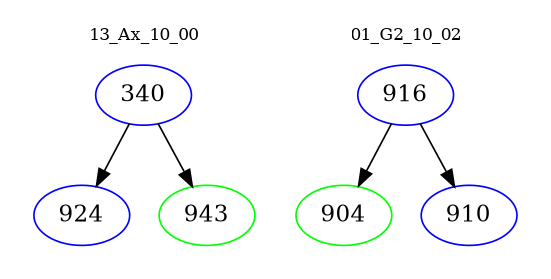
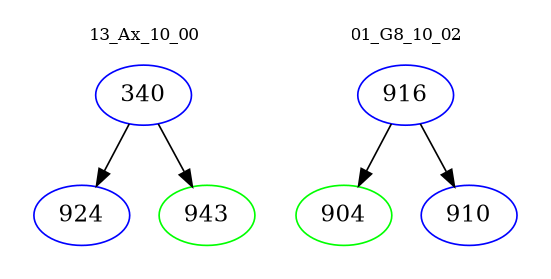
cluster "01_G2_10_02": label "01_G2_10_02" -> "01_G8_10_02"
